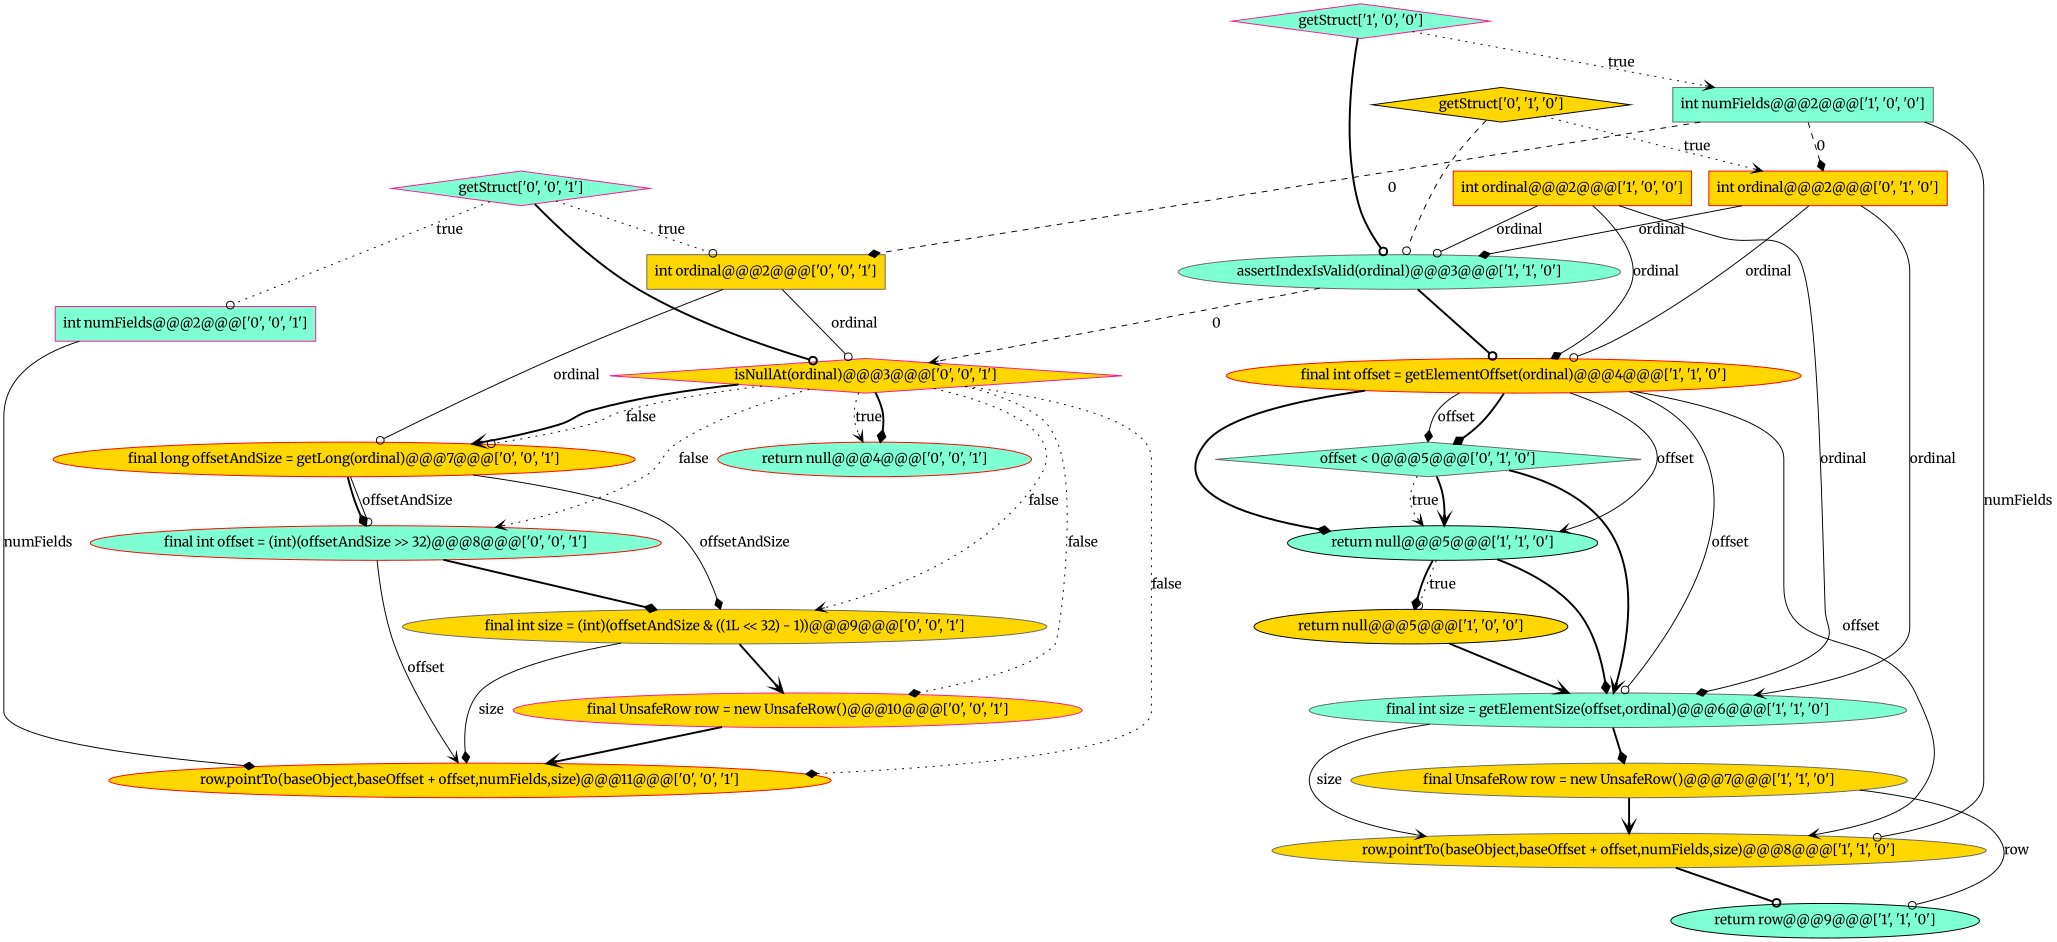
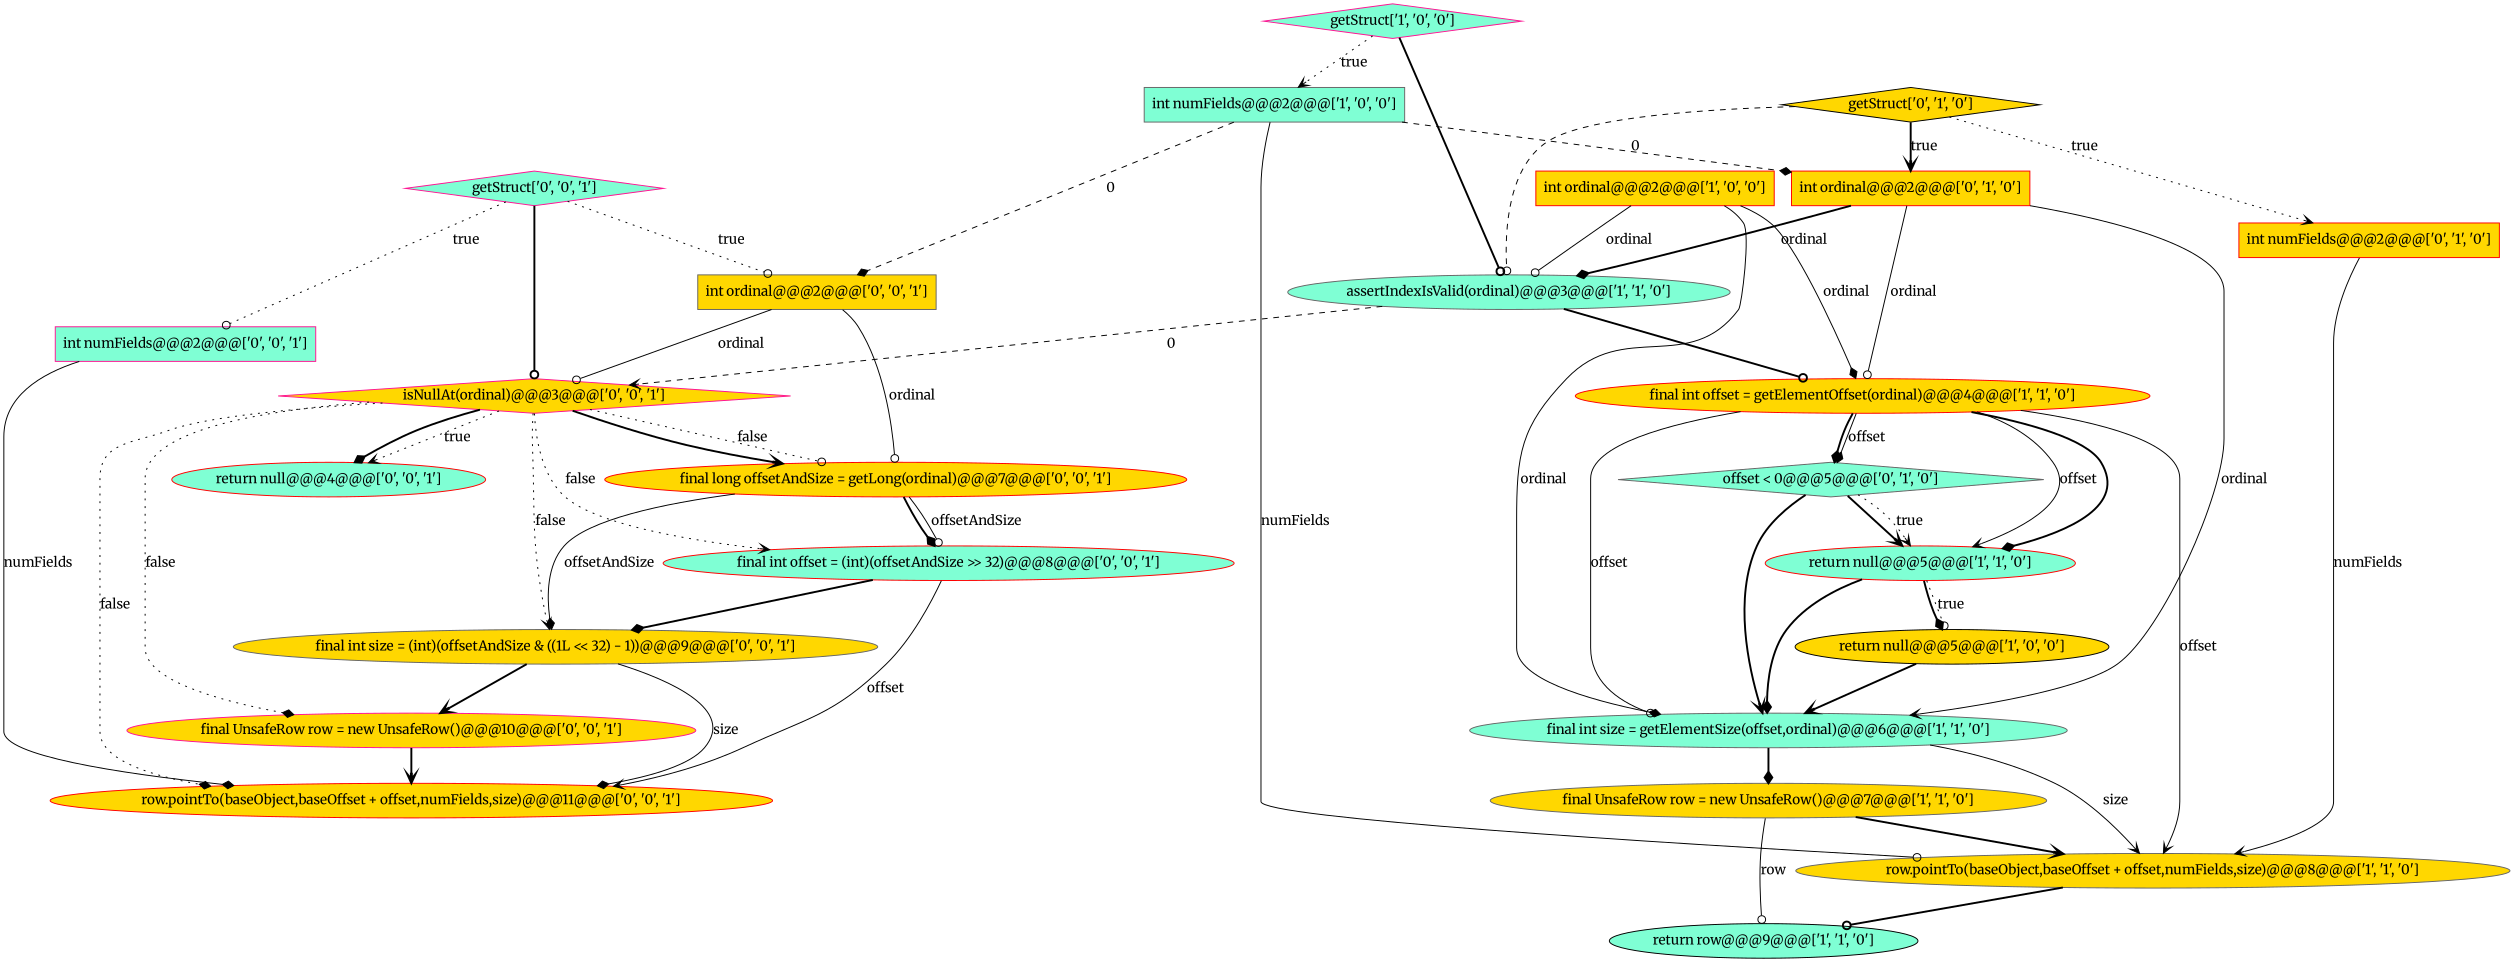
edge "getStruct['0', '1', '0']" -> "int ordinal@@@2@@@['0', '1', '0']": style dotted -> bold
edge "int ordinal@@@2@@@['0', '1', '0']" -> "assertIndexIsValid(ordinal)@@@3@@@['1', '1', '0']": style solid -> bold
node "int numFields@@@2@@@['0', '1', '0']": added
node "return null@@@5@@@['1', '1', '0']": color black -> red
